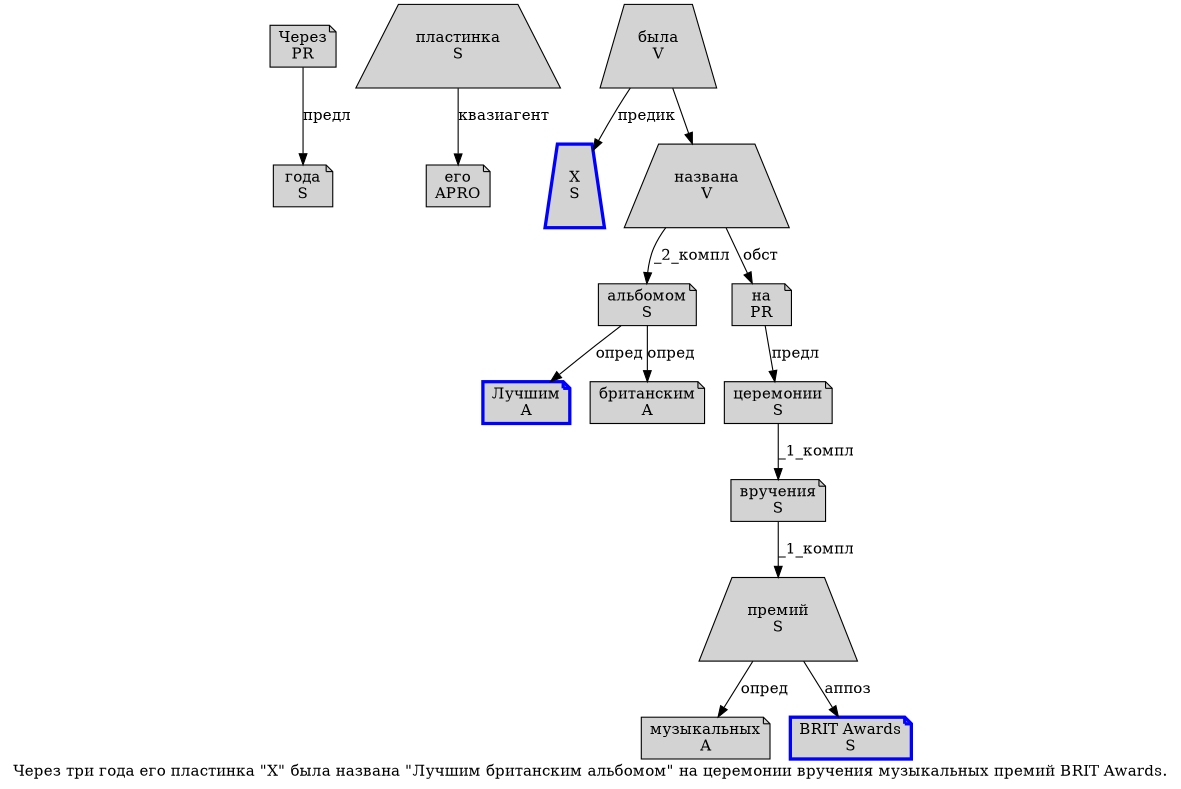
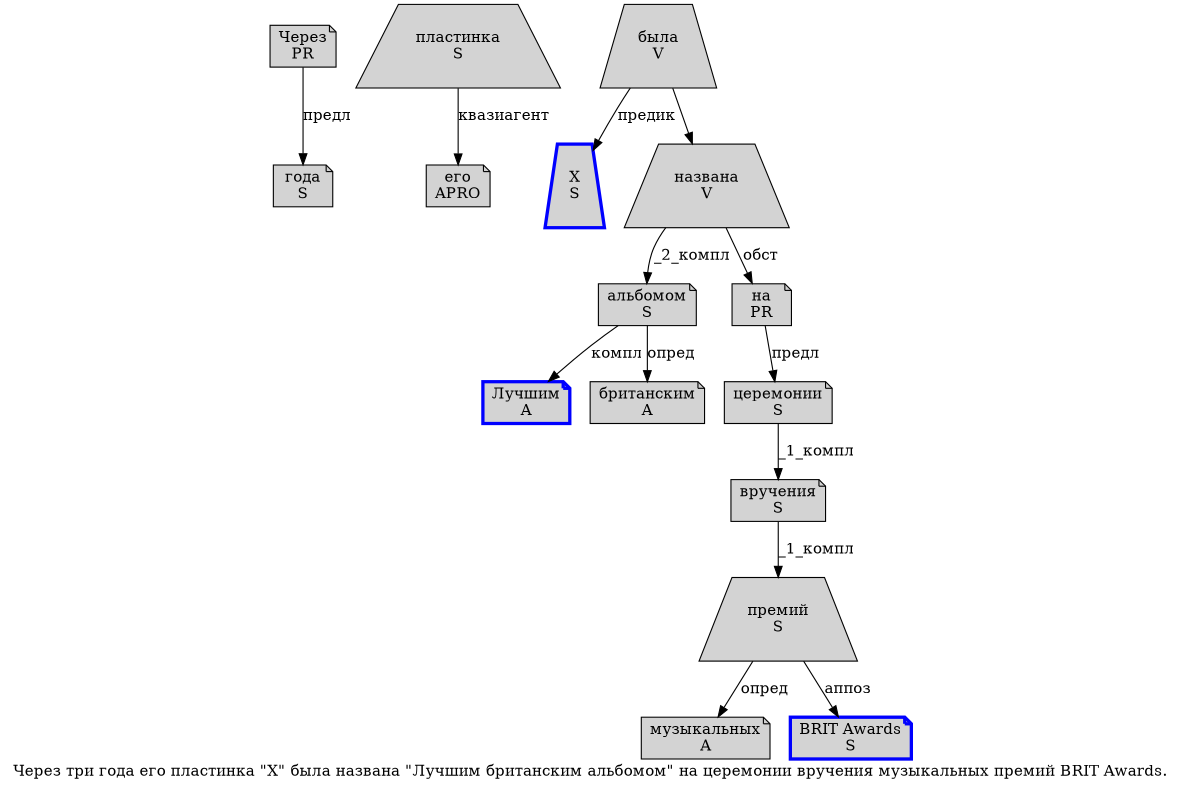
edge "альбомом S" -> "Лучшим A": label "опред" -> "компл"
